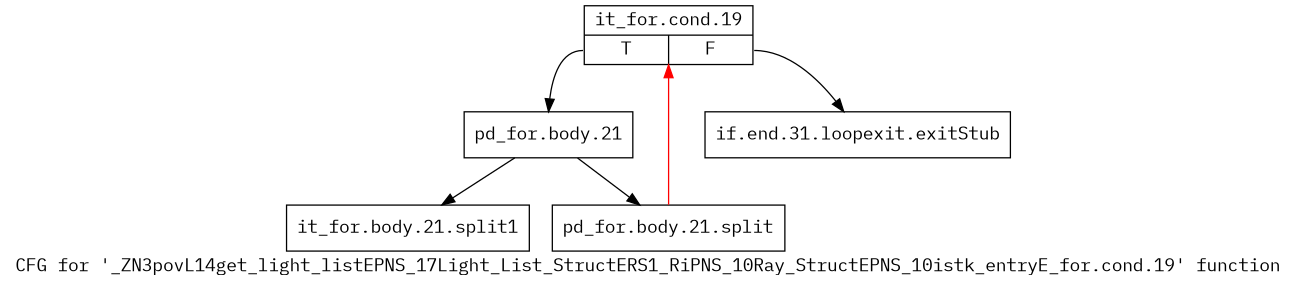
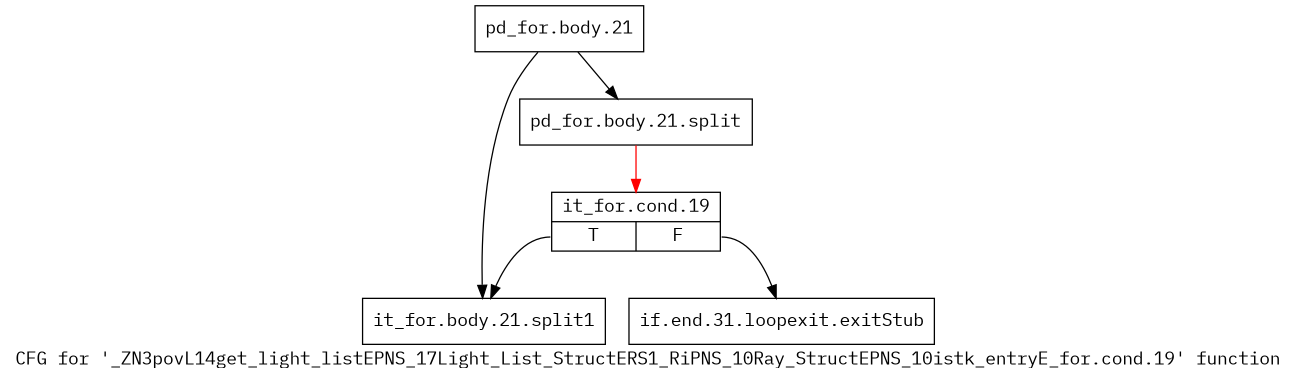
edge "it_for.cond.19" -> "pd_for.body.21": now "it_for.cond.19" -> "it_for.body.21.split1"
